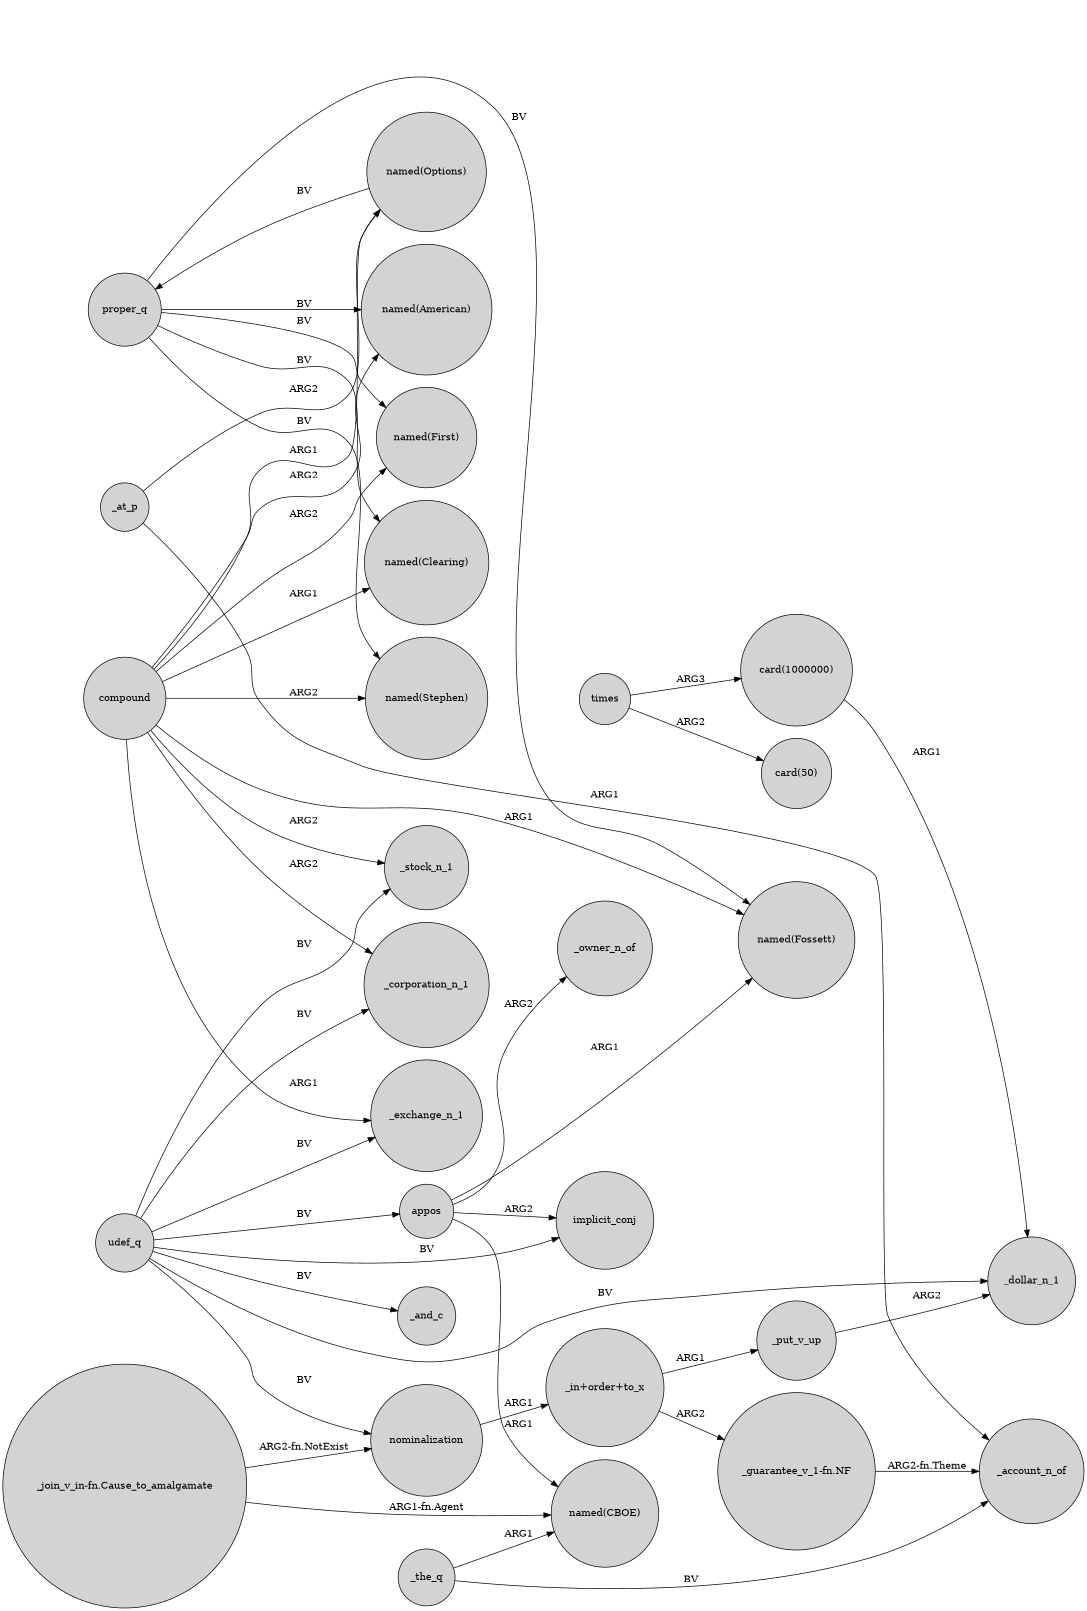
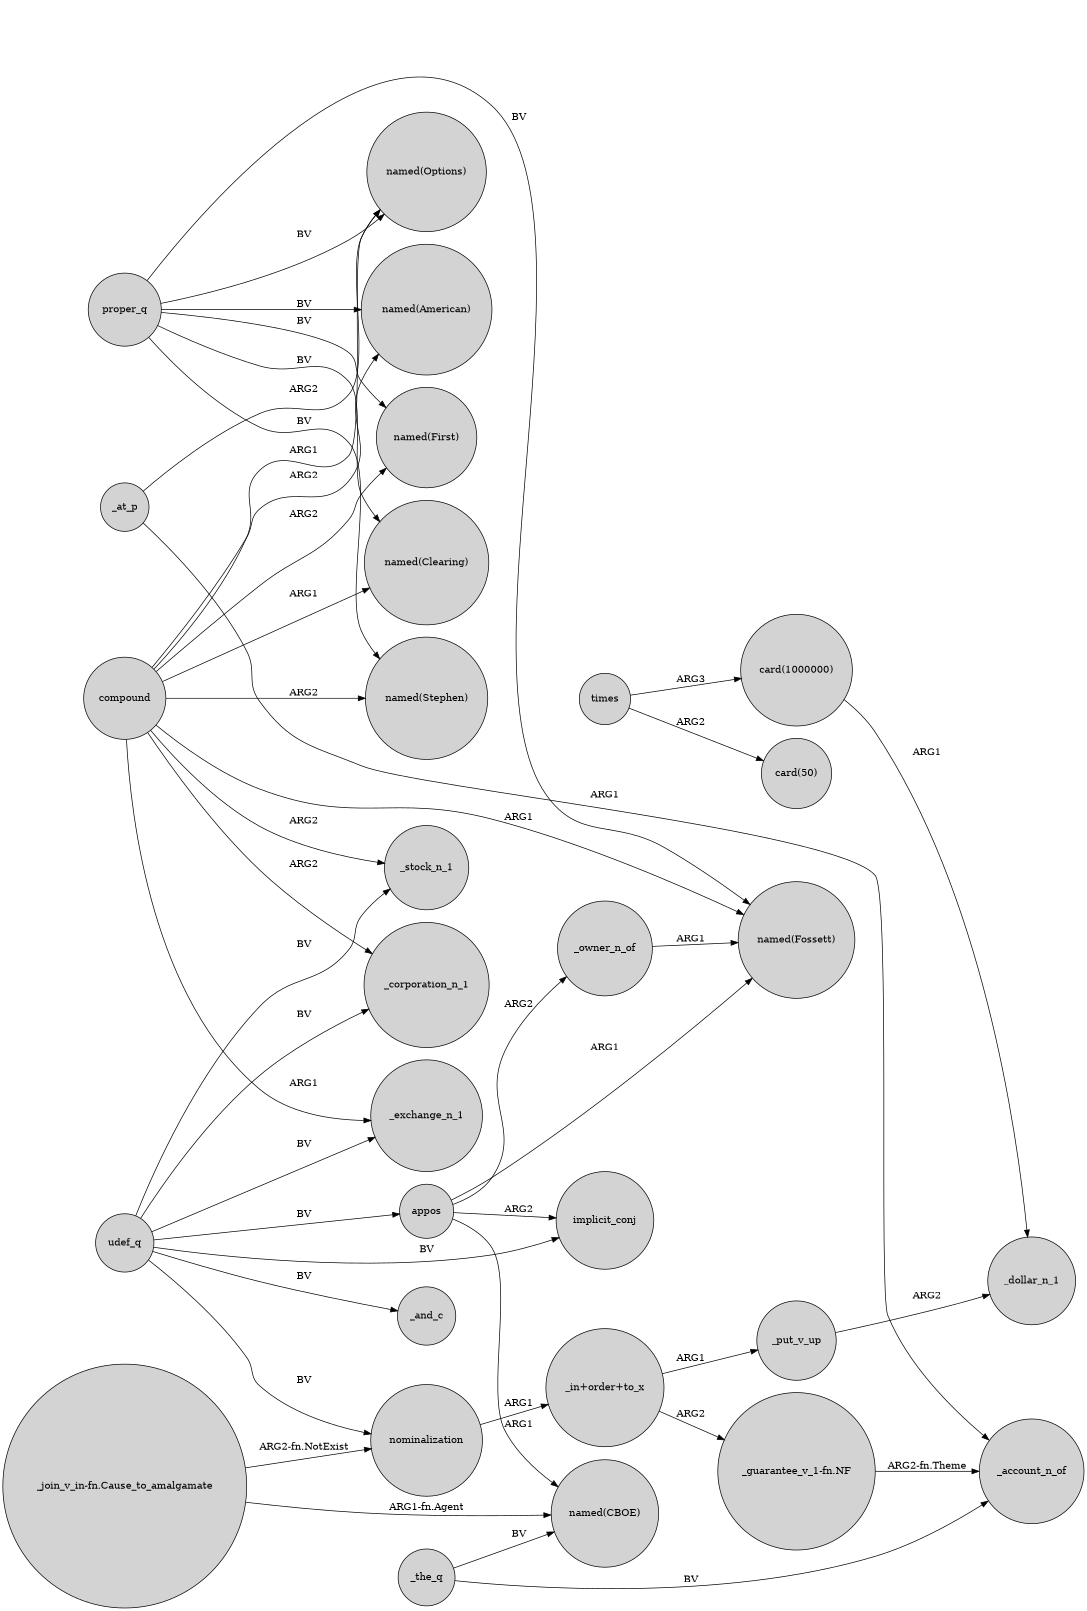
edge "named(Options)" -> "proper_q": reversed
edge "_owner_n_of" -> "named(Fossett)": added, label "ARG1"
edge "udef_q" -> "_dollar_n_1": removed, label "BV"
edge "_the_q" -> "named(CBOE)": label "ARG1" -> "BV"
